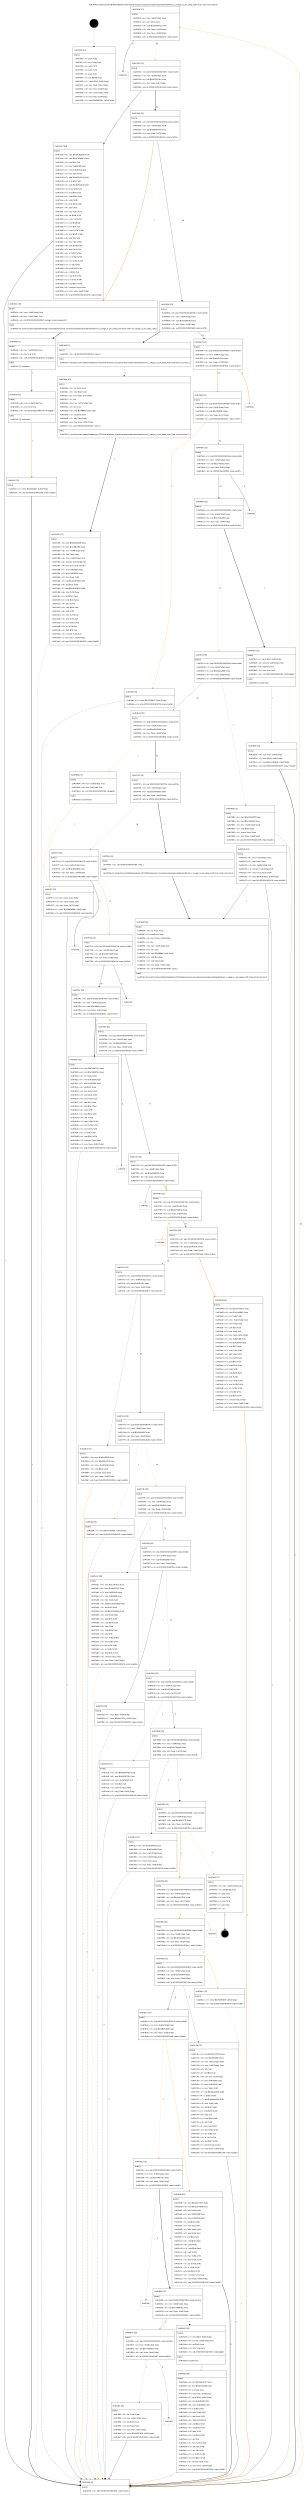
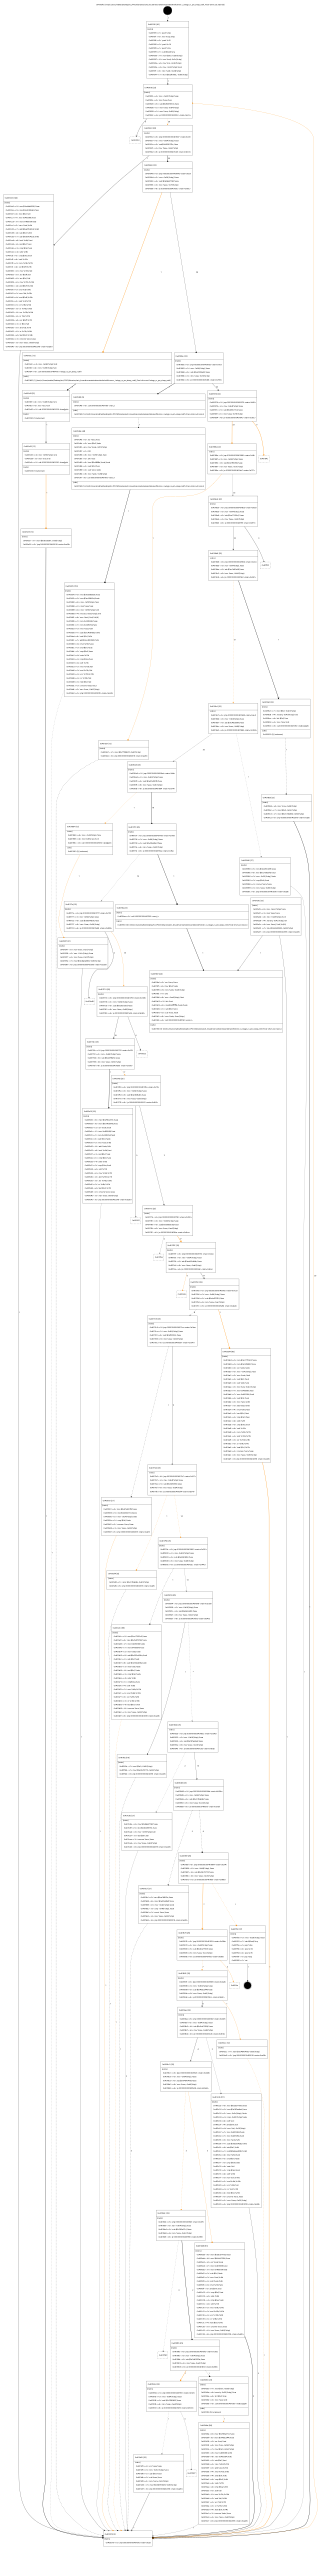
edge "0x4015f0 [43]" -> "0x40161b [23]": added, label "1"
